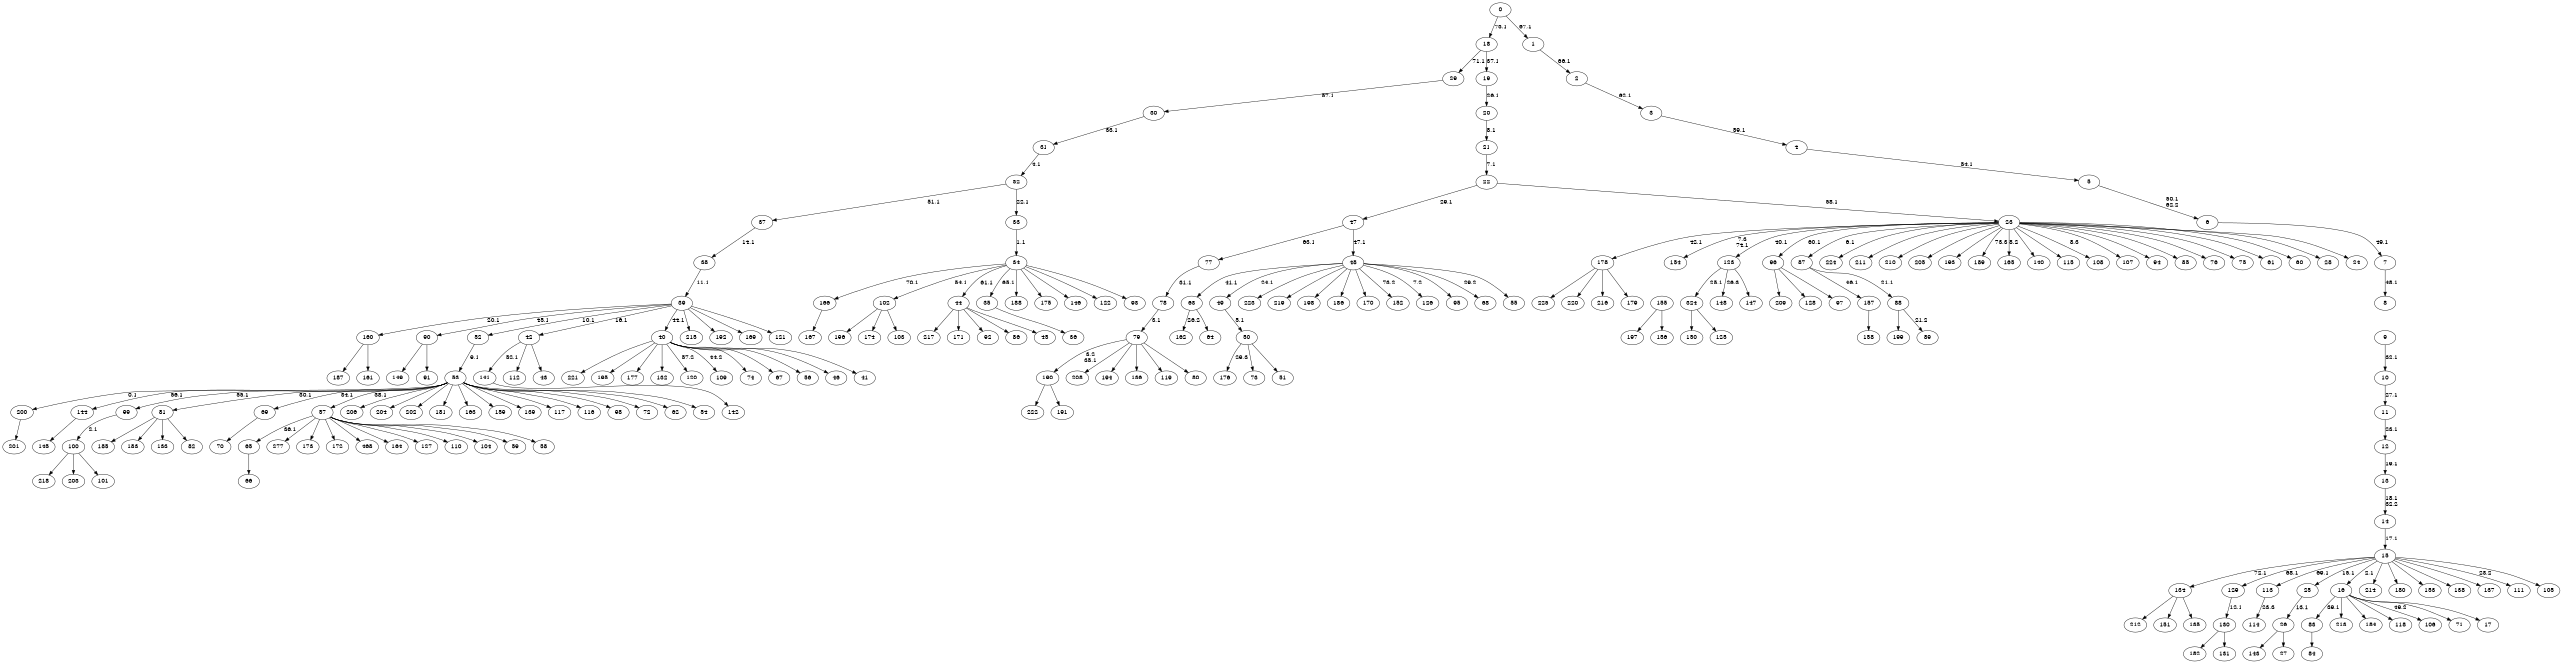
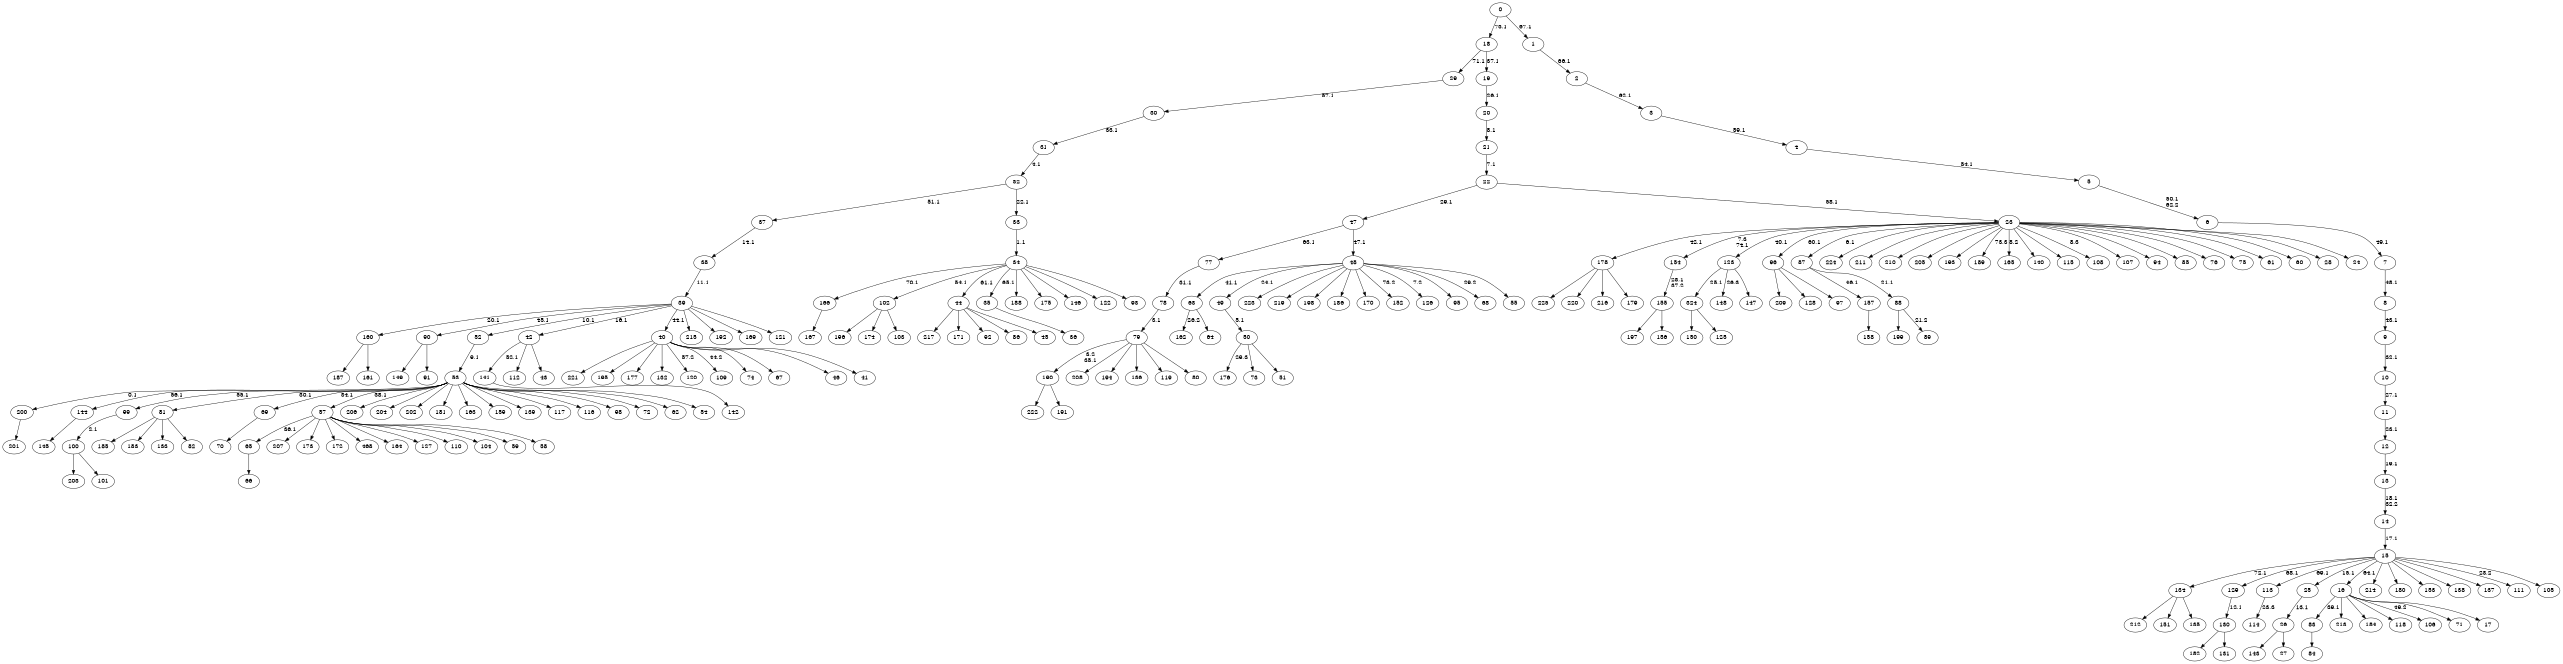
edge "154" -> "155": added, label "28,1 37,2"
edge "8" -> "9": added, label "43,1"
node "56": removed
node "277": label "277" -> "207"
node "218": removed
edge "15" -> "16": label "2,1" -> "64,1"
